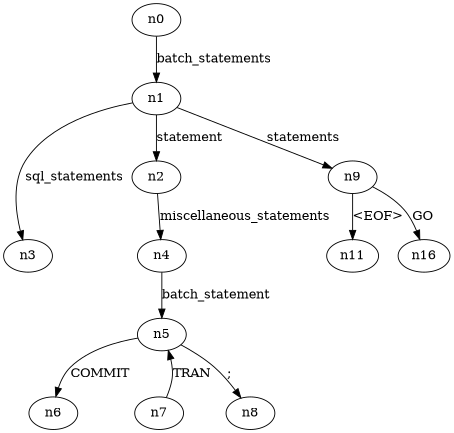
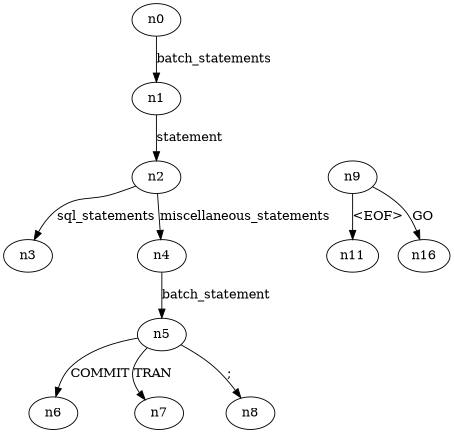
edge "n1" -> "n9": removed, label "statements"
edge "n1" -> "n3": now "n2" -> "n3"
edge "n7" -> "n5": reversed
